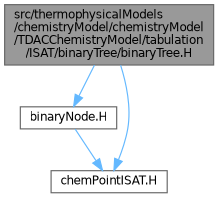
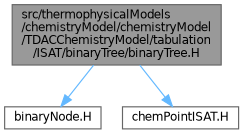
edge "binaryNode.H" -> "chemPointISAT.H": removed
